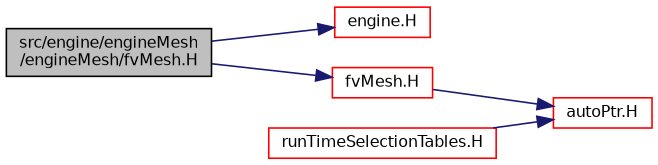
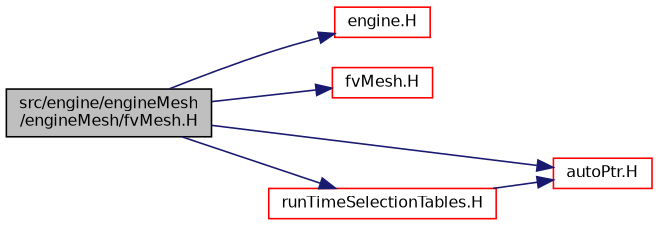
edge "fvMesh.H" -> "autoPtr.H": now "src/engine/engineMesh /engineMesh/fvMesh.H" -> "autoPtr.H"
edge "src/engine/engineMesh /engineMesh/fvMesh.H" -> "runTimeSelectionTables.H": added
